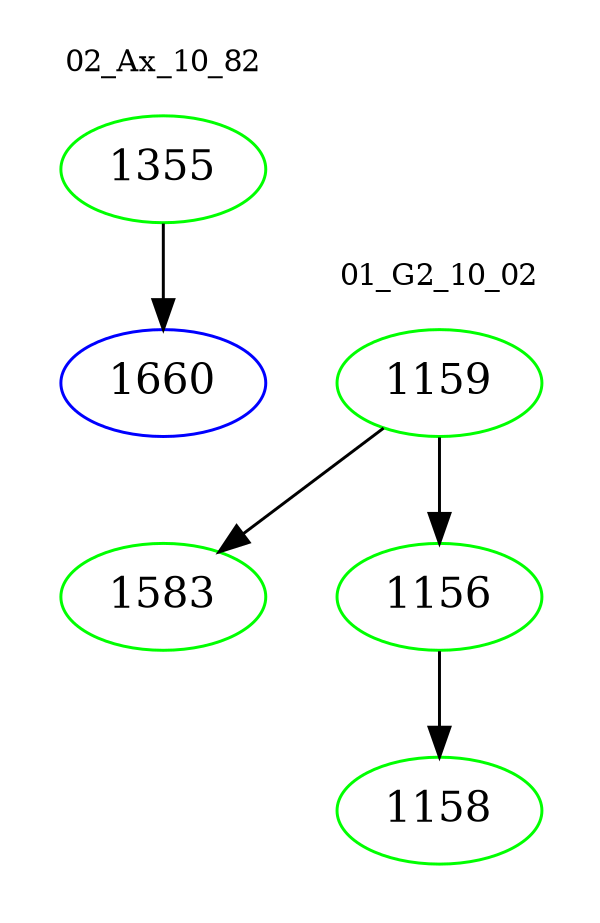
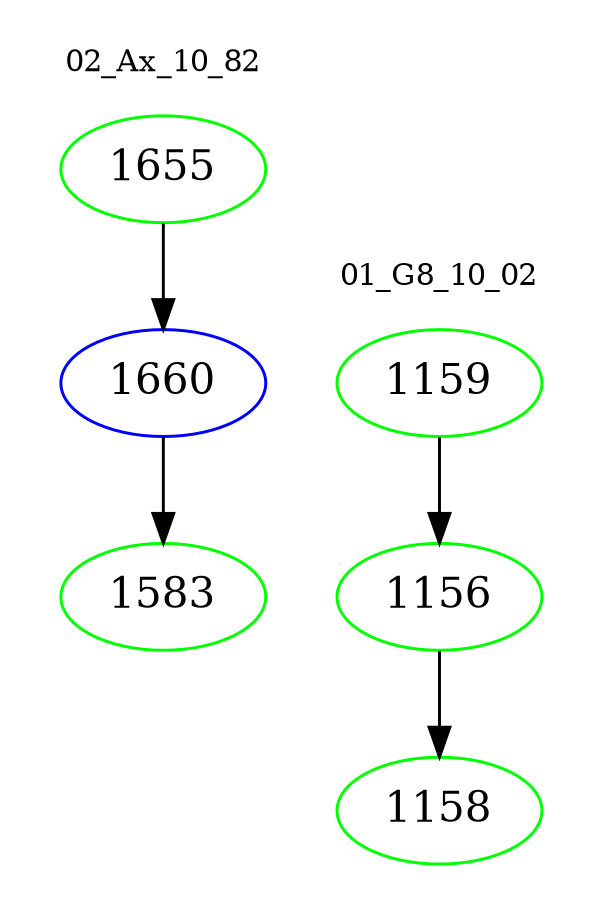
node "1355": label "1355" -> "1655"
cluster "01_G2_10_02": label "01_G2_10_02" -> "01_G8_10_02"
edge "1159" -> "1583": now "1660" -> "1583"
